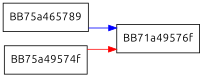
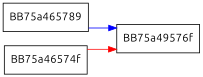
node "BB71a49576f": label "BB71a49576f" -> "BB75a49576f"
node "BB75a49574f": label "BB75a49574f" -> "BB75a46574f"
